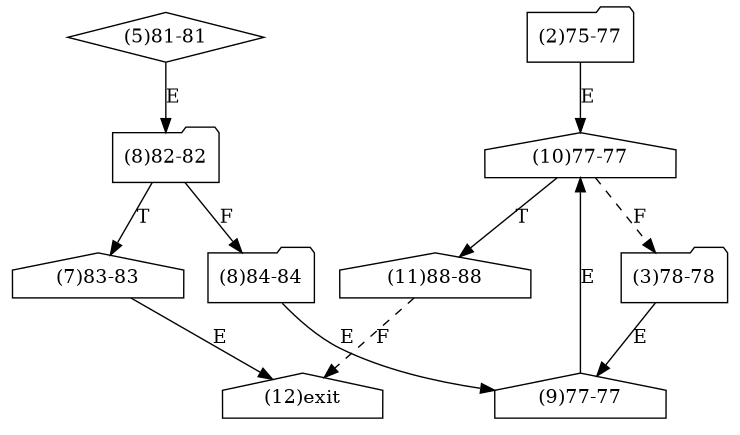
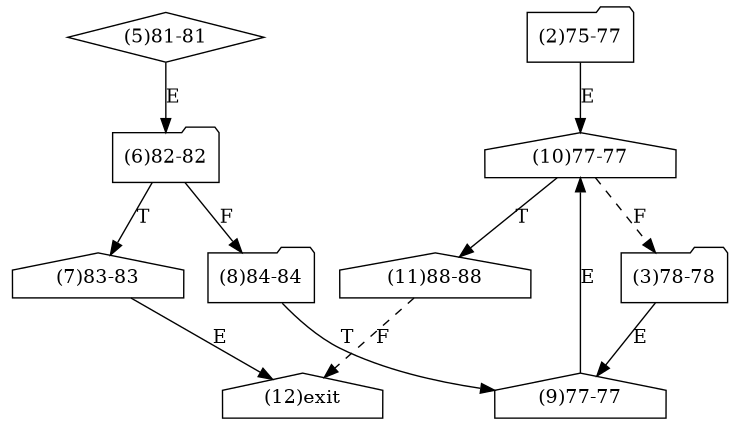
node "(8)82-82": label "(8)82-82" -> "(6)82-82"
edge "(8)84-84" -> "(9)77-77": label "E" -> "T"
